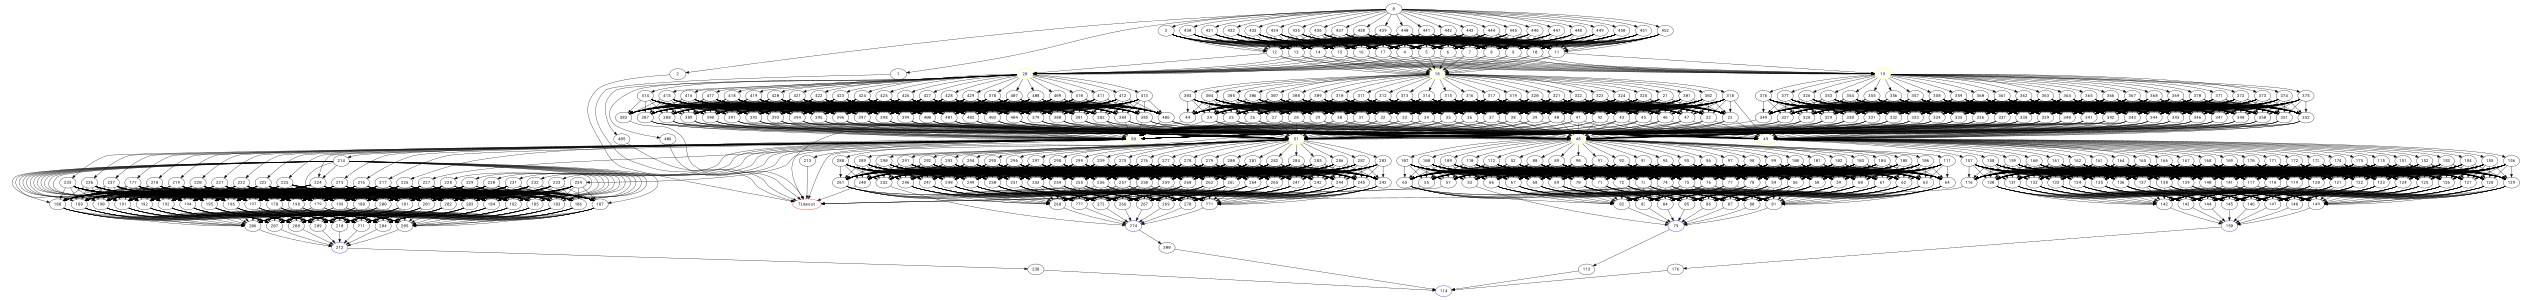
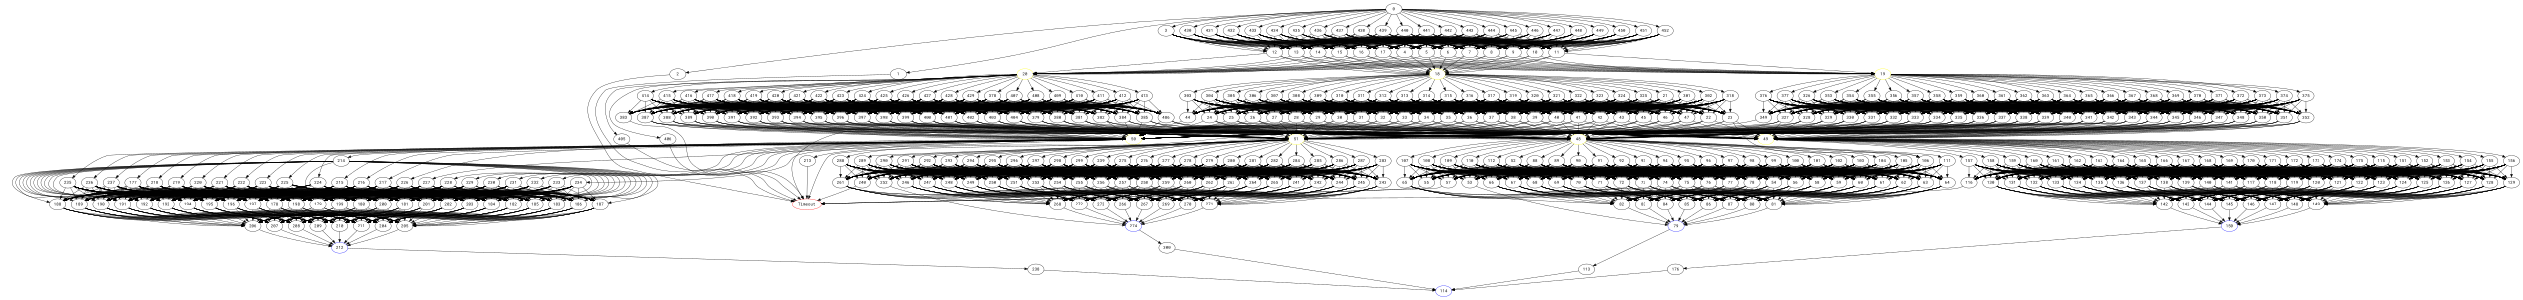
edge "318" -> "49": now "39" -> "49"
edge "23" -> "51": now "23" -> "106"
edge "214" -> "224": now "214" -> "186"
